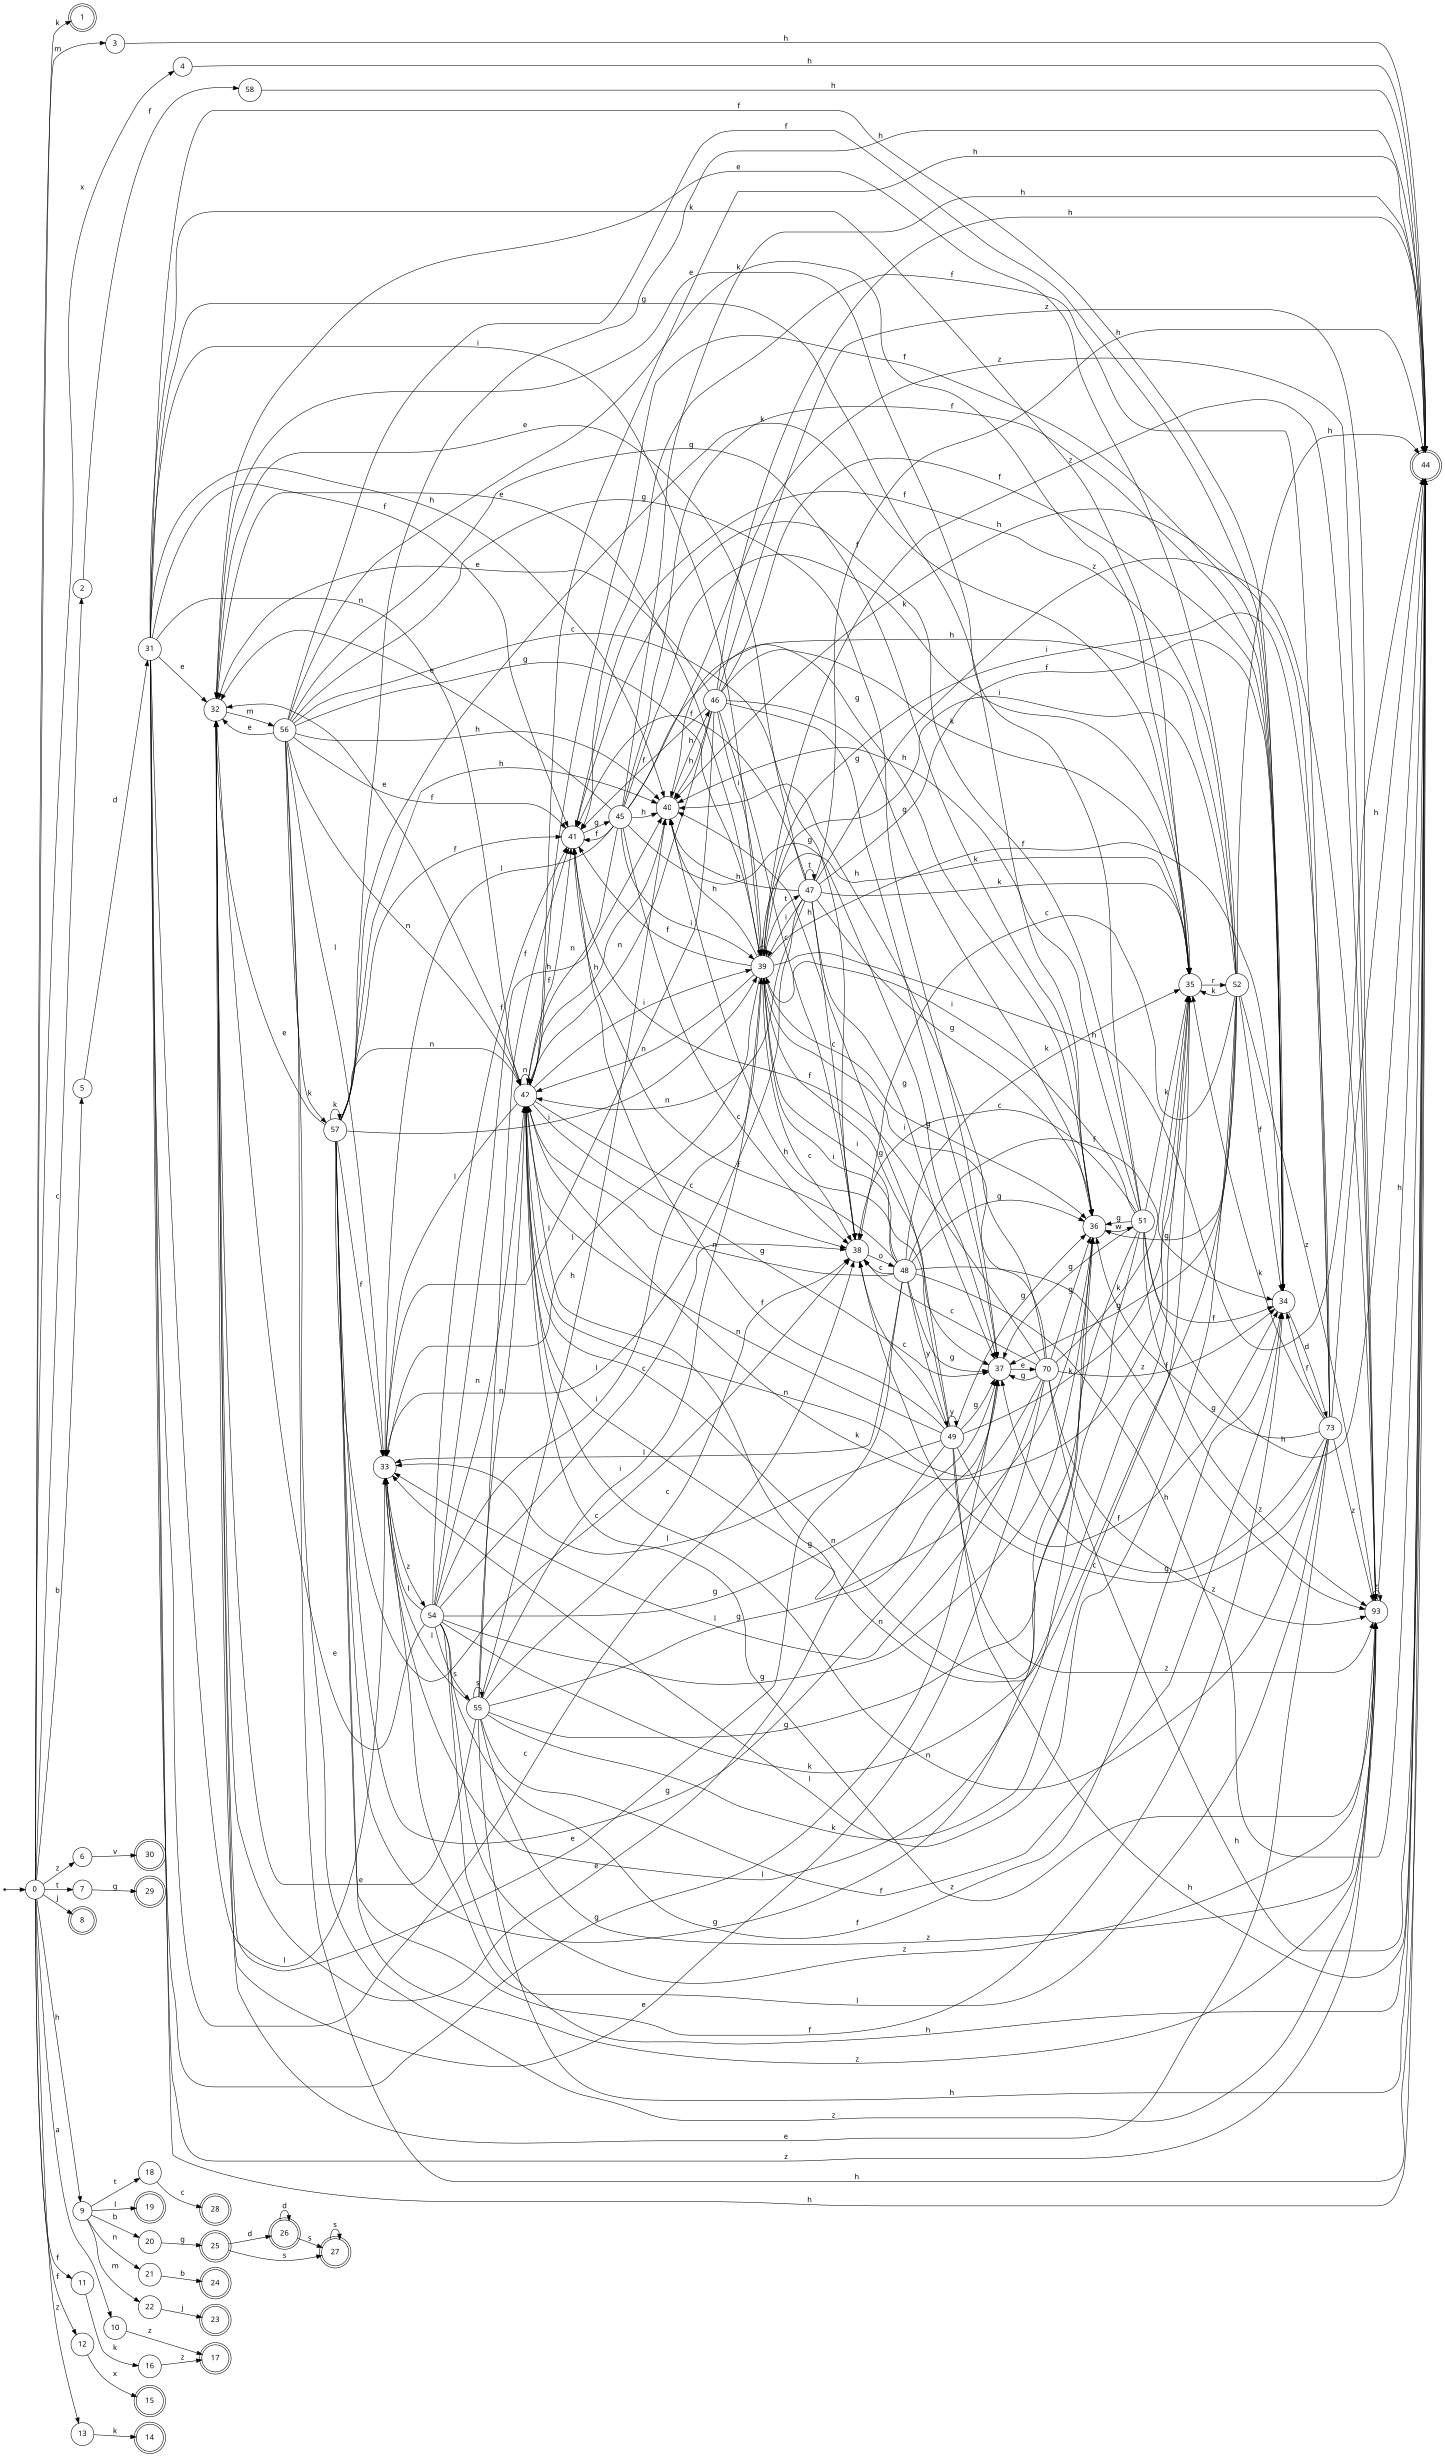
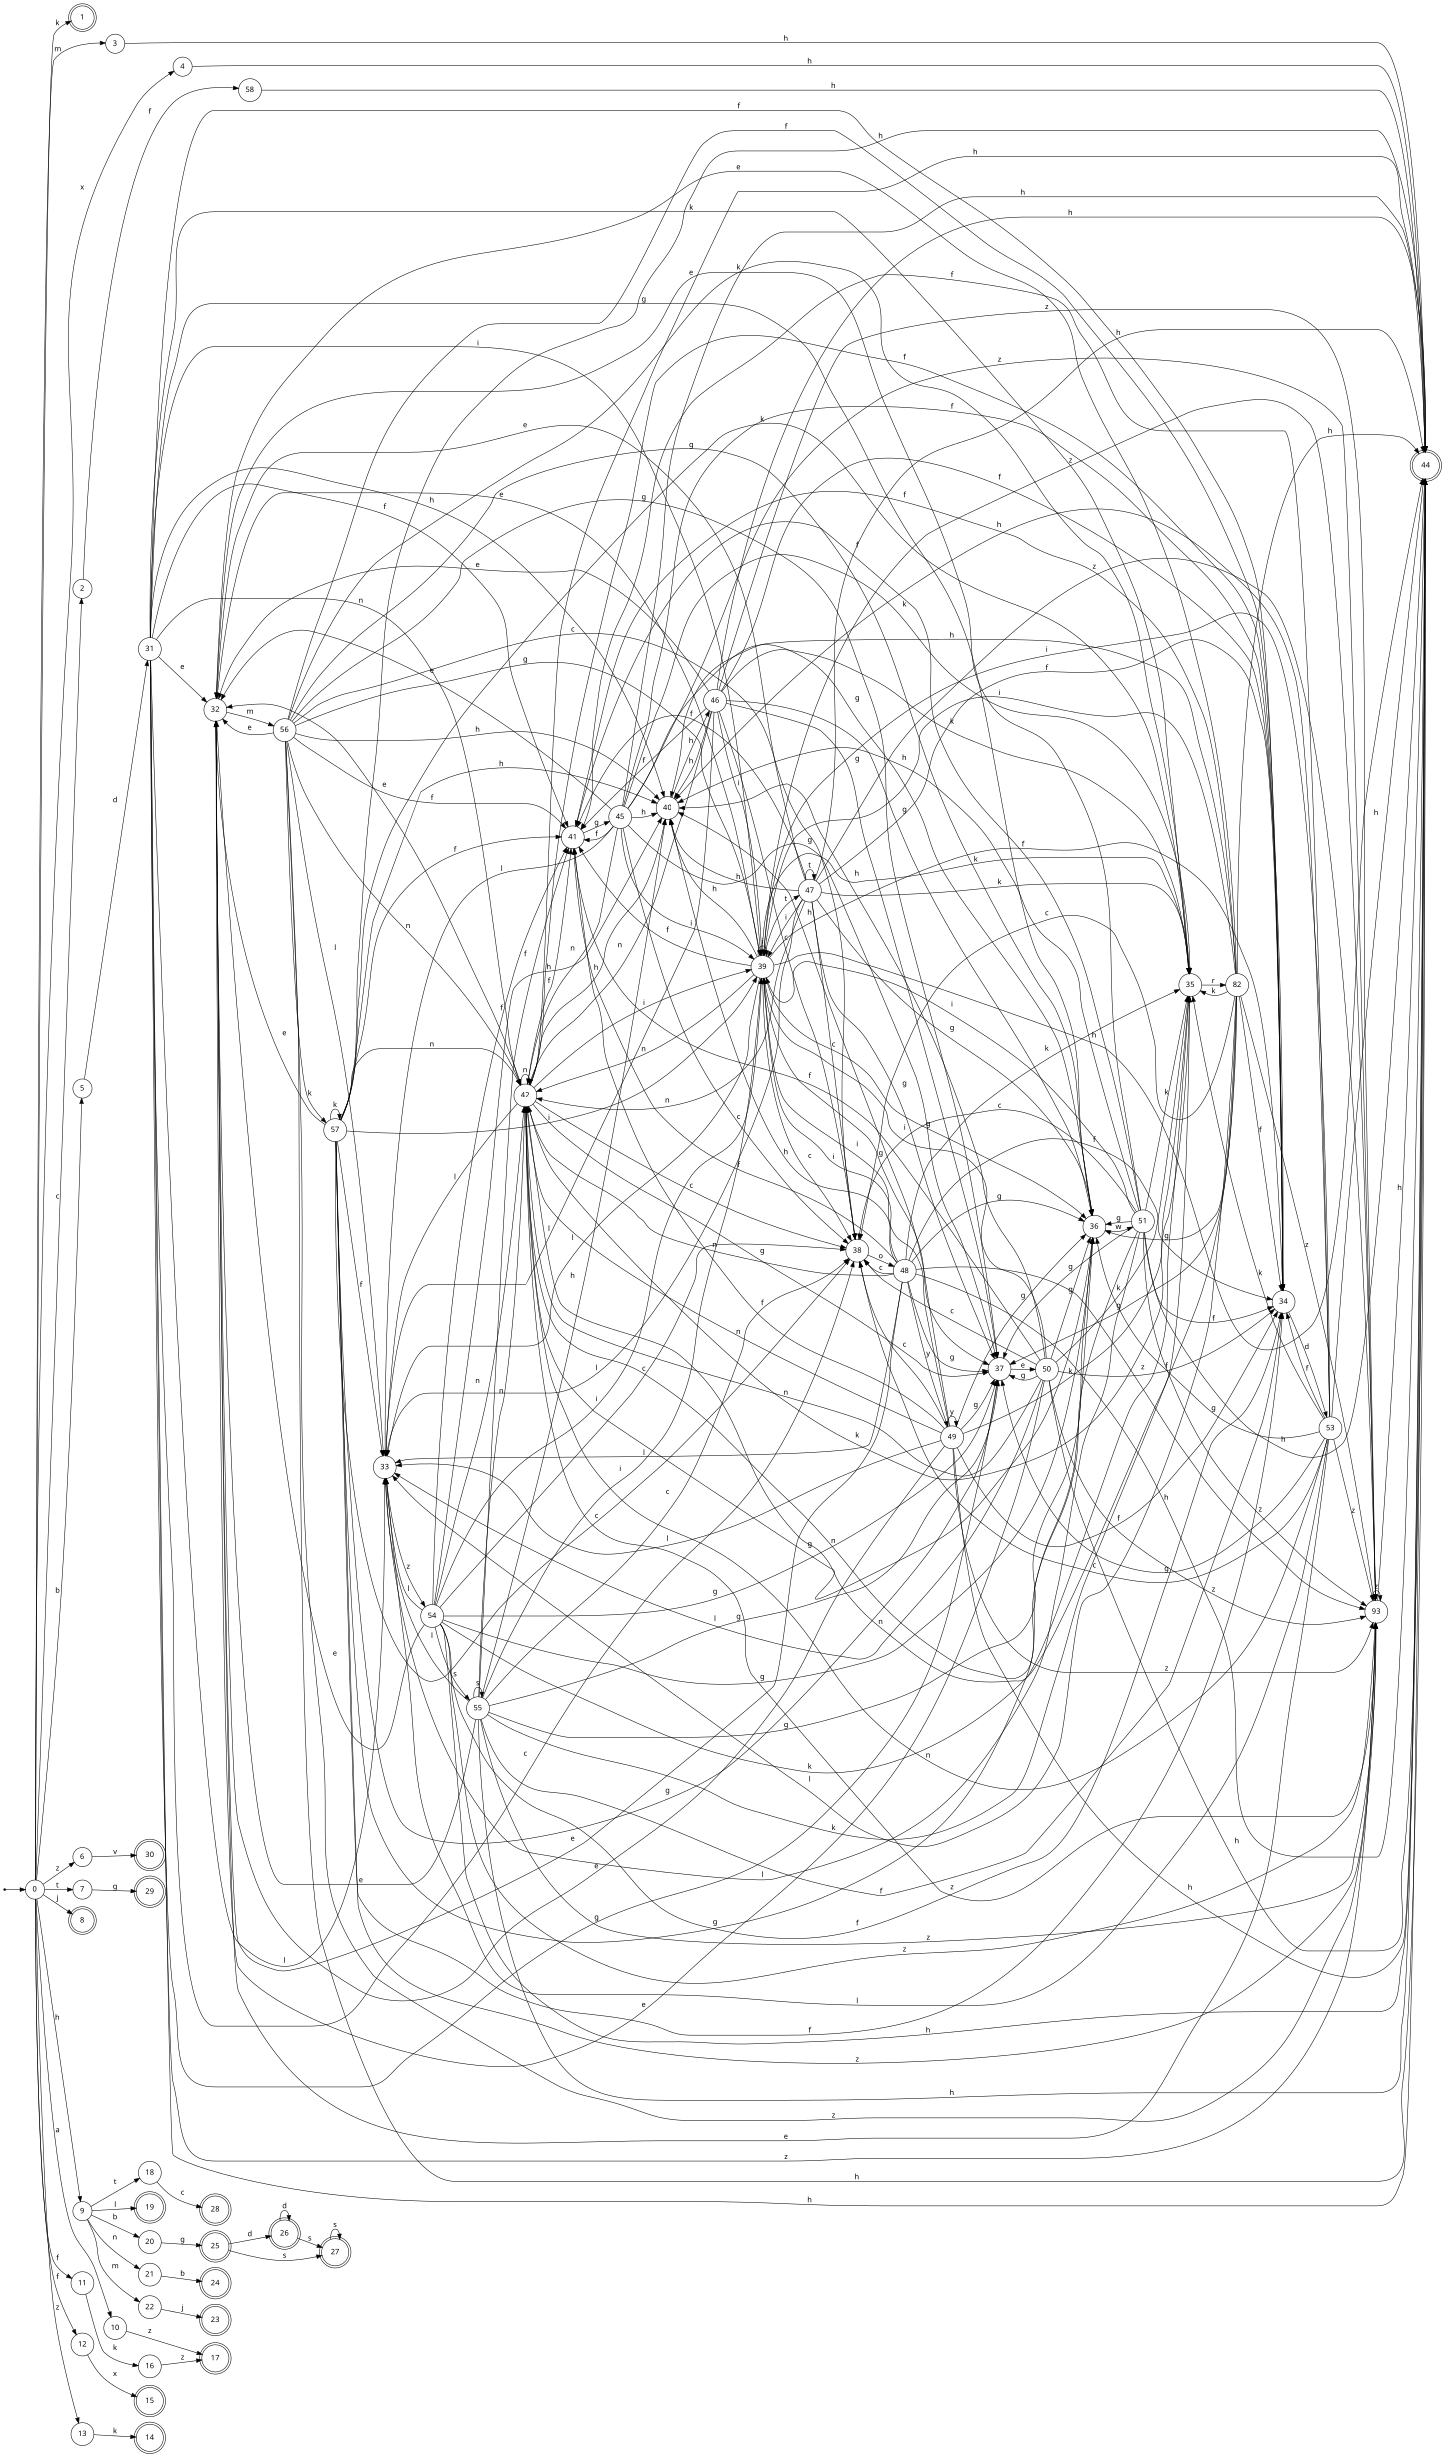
node "52": label "52" -> "82"
node "70": label "70" -> "50"
node "73": label "73" -> "53"
